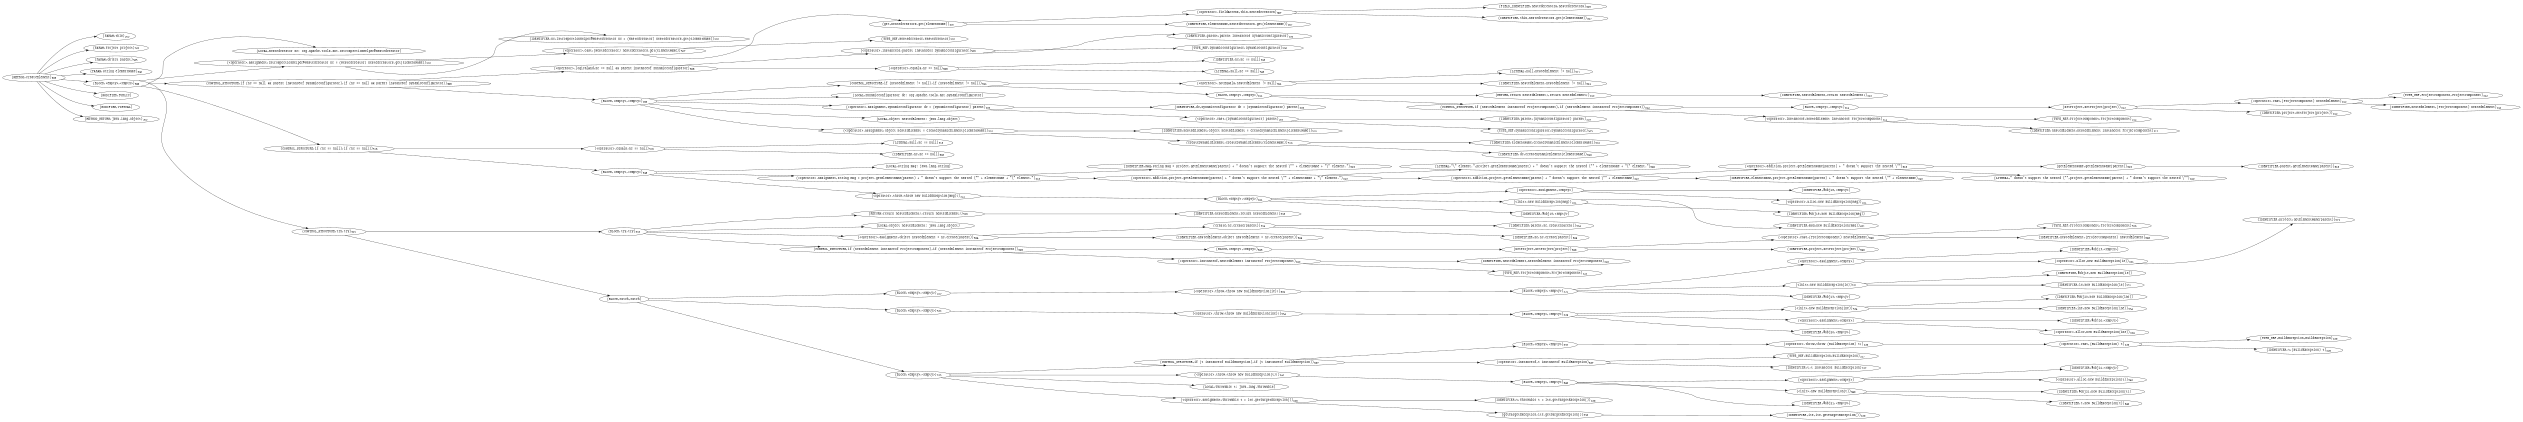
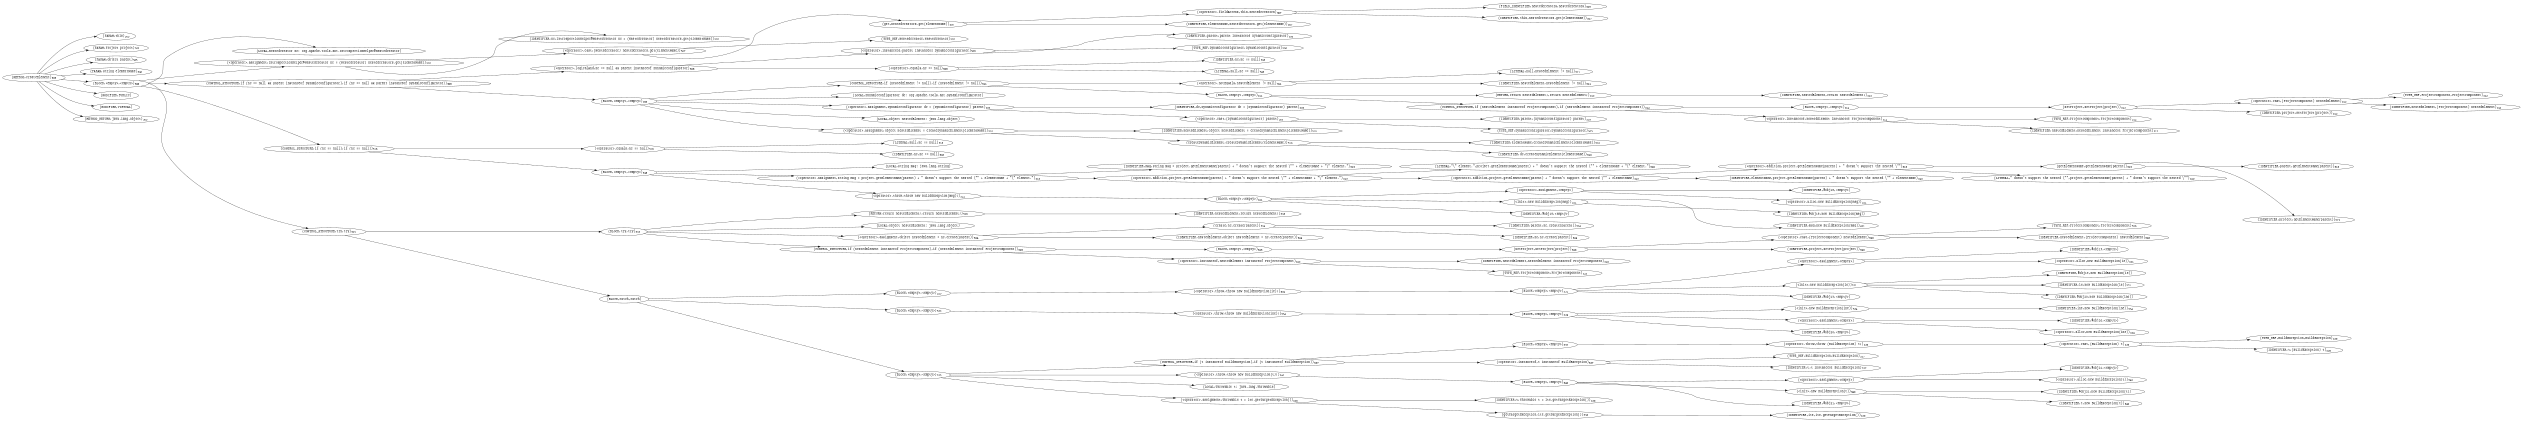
edge "(<operator>.alloc,new BuildException(ie))" -> "(IDENTIFIER,project,getElementName(parent))": now "(getElementName,getElementName(parent))" -> "(IDENTIFIER,project,getElementName(parent))"
edge "(<init>,new BuildException(ine))" -> "(IDENTIFIER,$obj20,new BuildException(ine))": now "(<init>,new BuildException(ie))" -> "(IDENTIFIER,$obj20,new BuildException(ine))"
